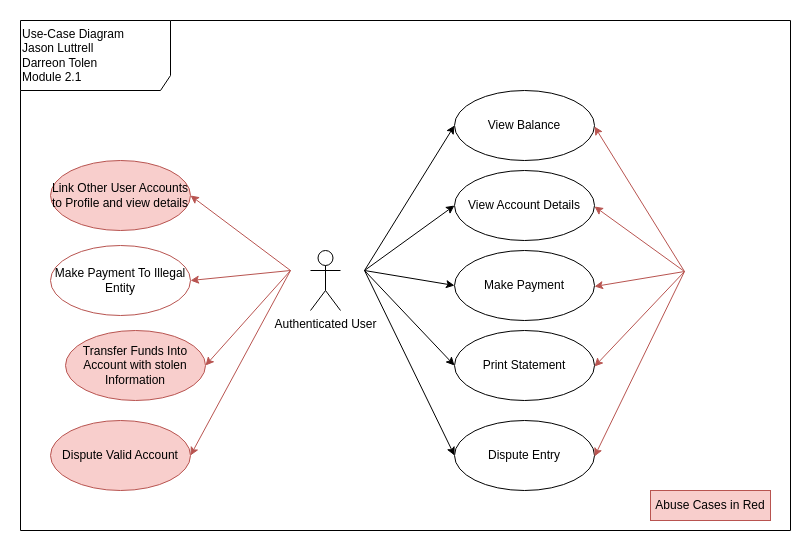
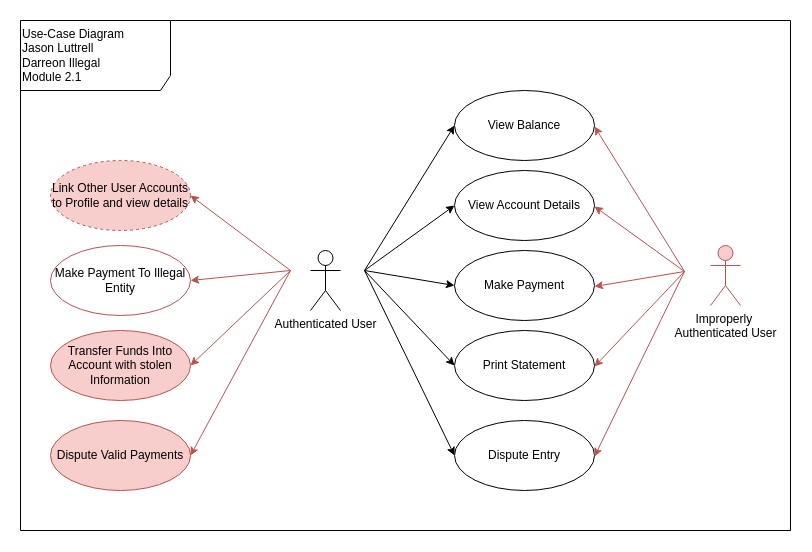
node "Use-Case Diagram Jason Luttrell Darreon Tolen Module 2.1": label "Use-Case Diagram Jason Luttrell Darreon Tolen Module 2.1" -> "Use-Case Diagram Jason Luttrell Darreon Illegal Module 2.1"
node "Link Other User Accounts to Profile and view details": style solid -> dashed
node "Improperly Authenticated User": added
node "Transfer Funds Into Account with stolen Information": moved (136, 366) -> (121, 366)
node "Dispute Valid Account": label "Dispute Valid Account" -> "Dispute Valid Payments"
node "Abuse Cases in Red": removed
